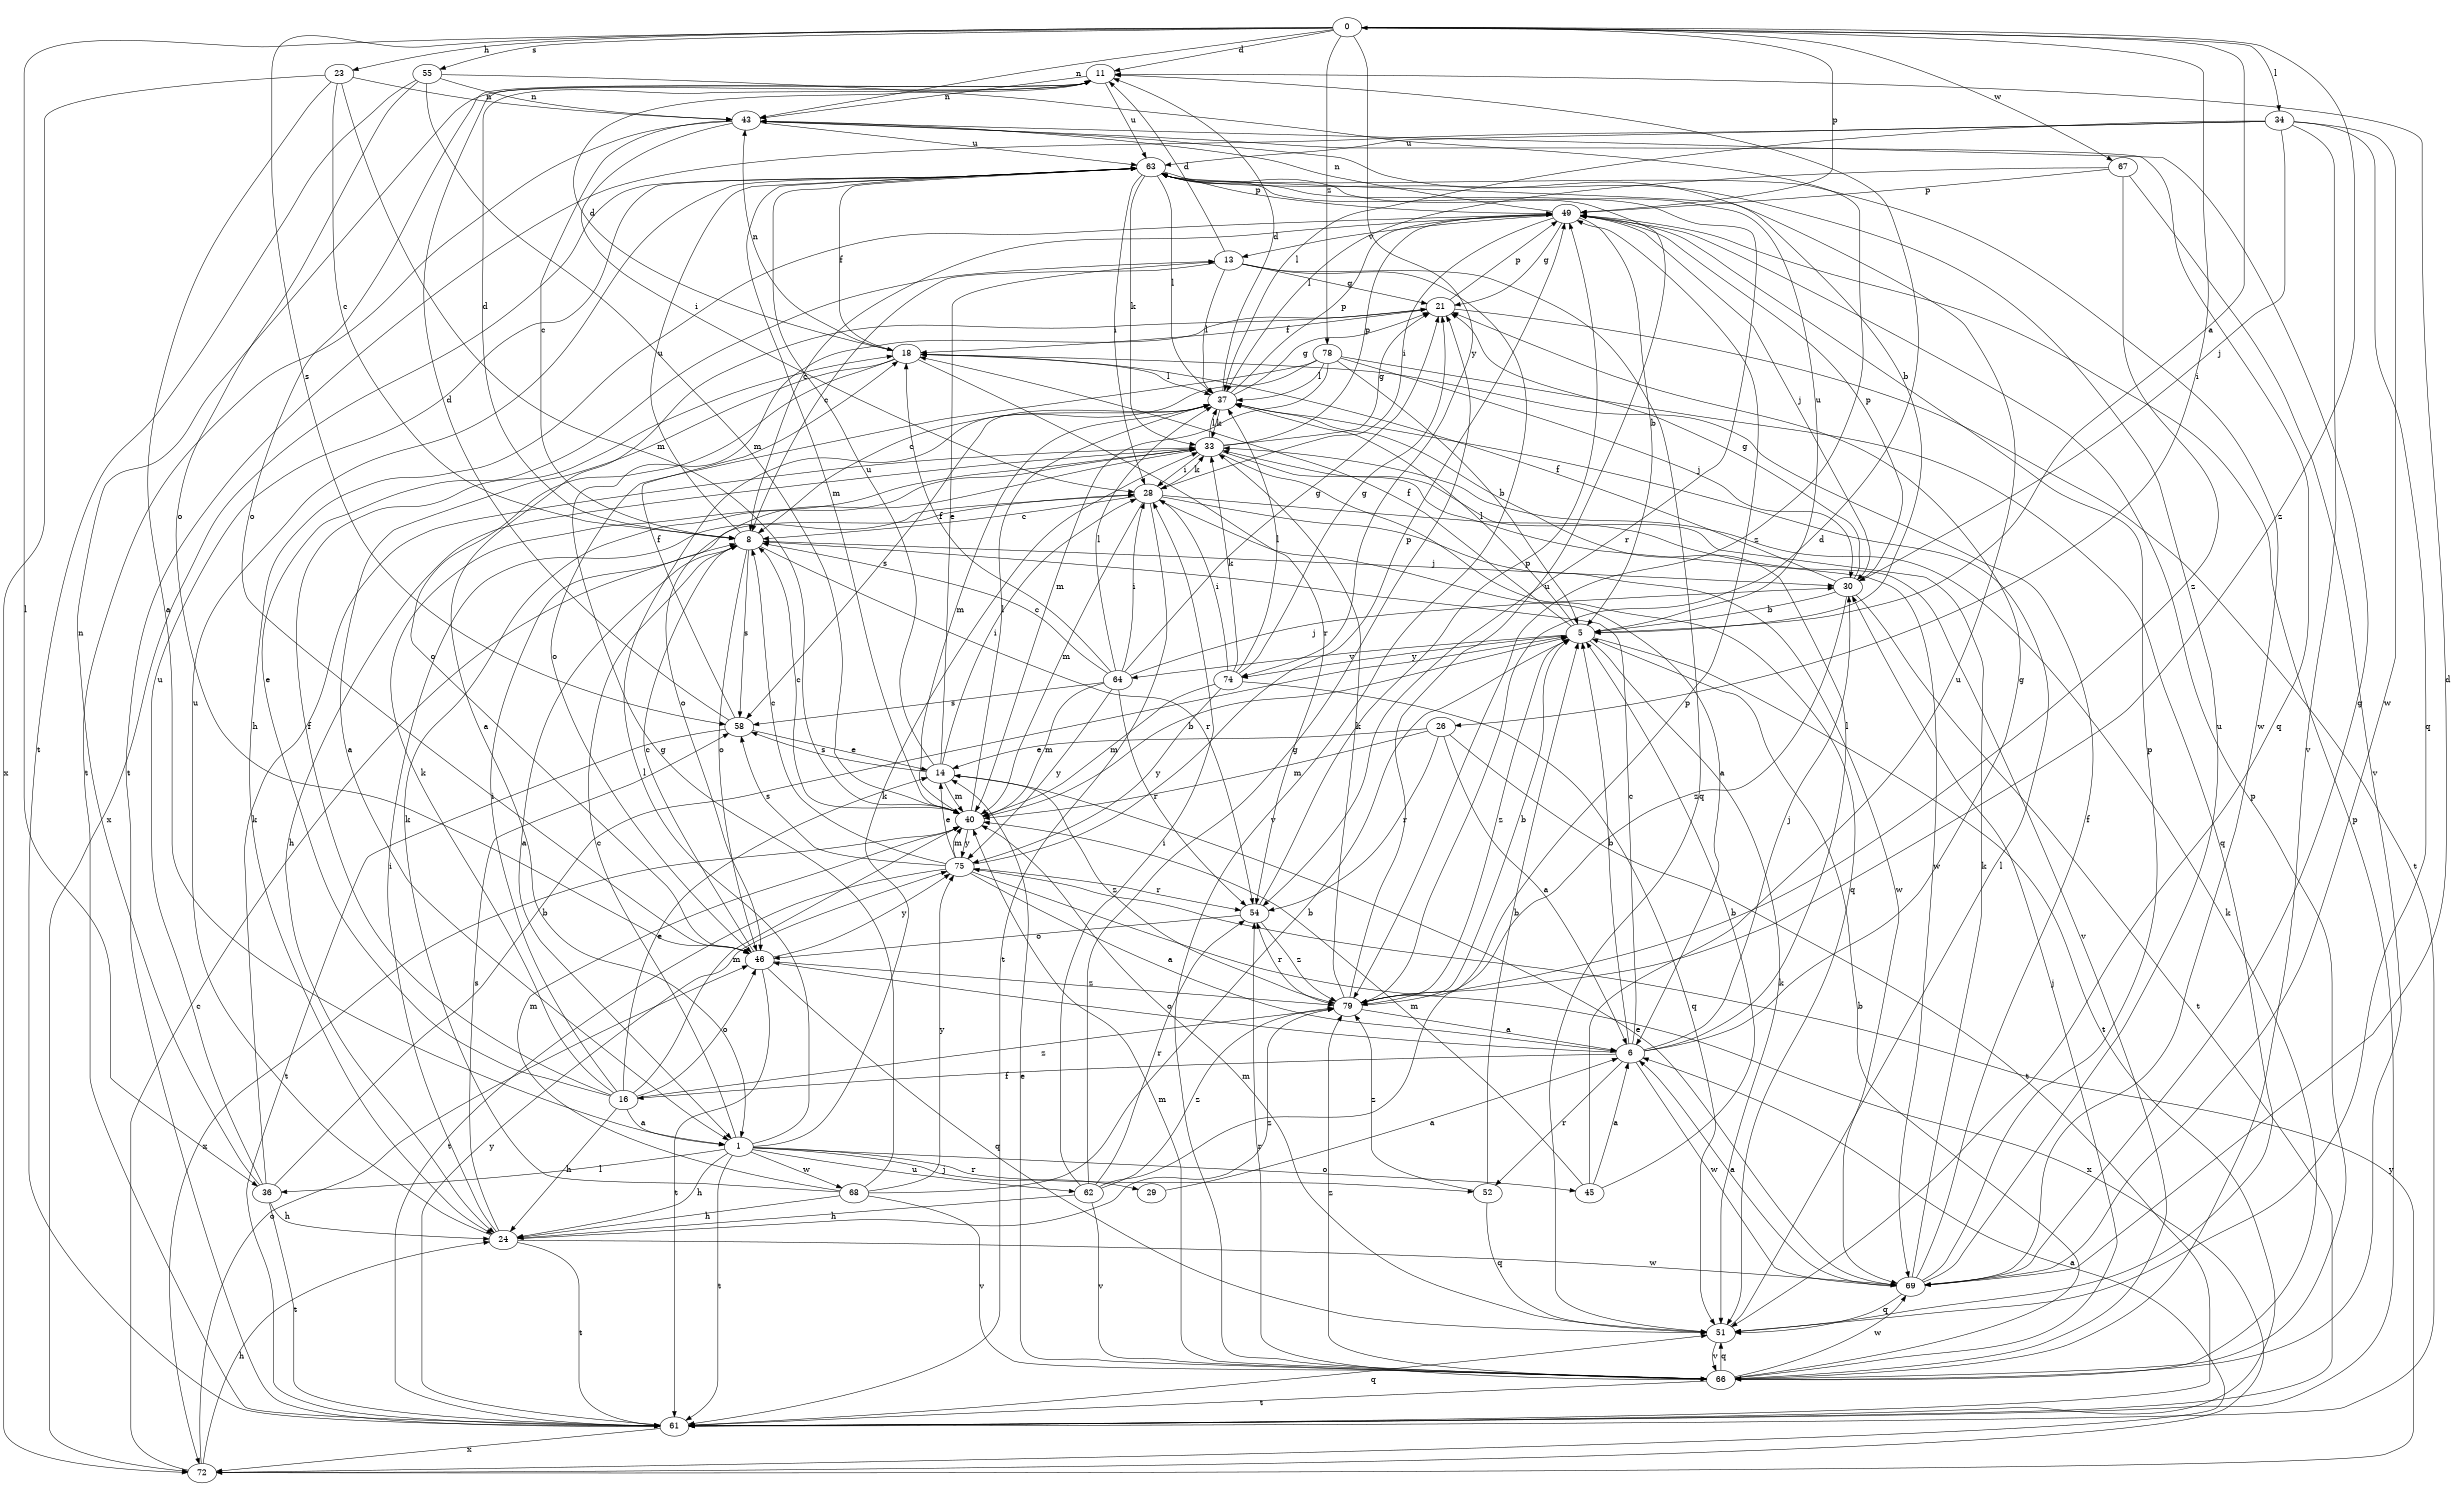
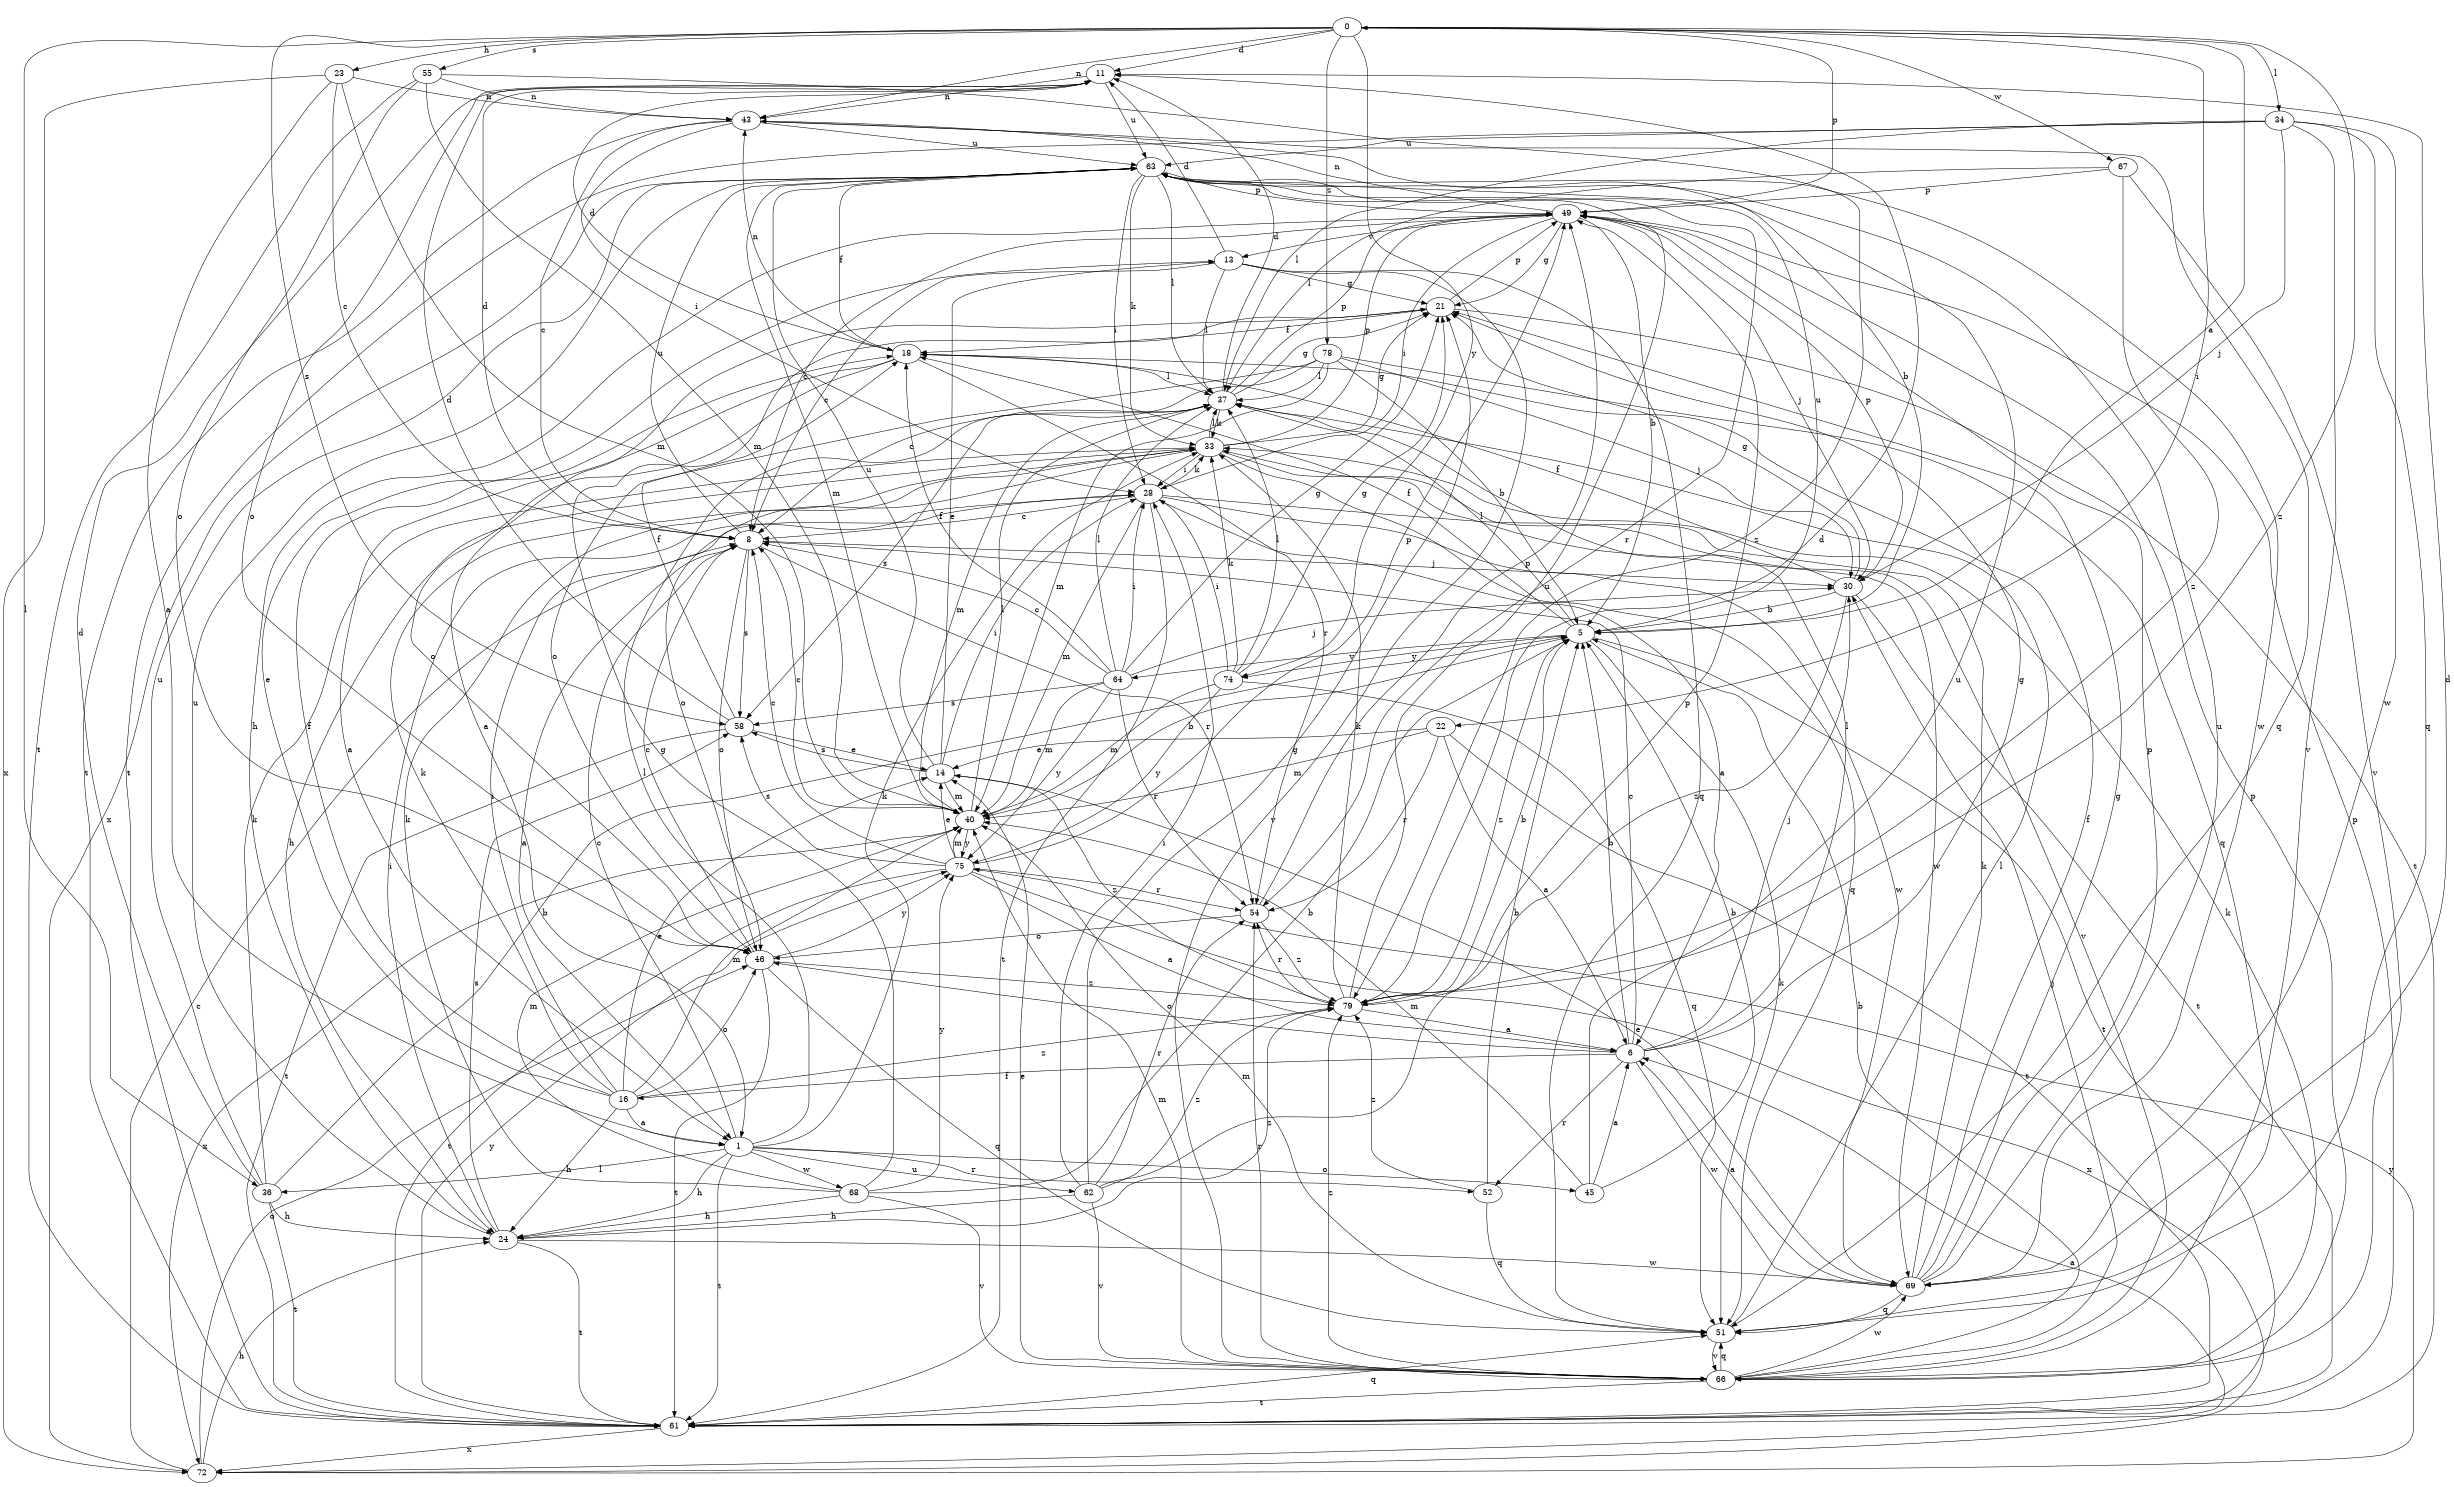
edge "69" -> "43": now "69" -> "21"
edge "36" -> "11": label "n" -> "d"
node "26": label "26" -> "22"
node "29": removed
